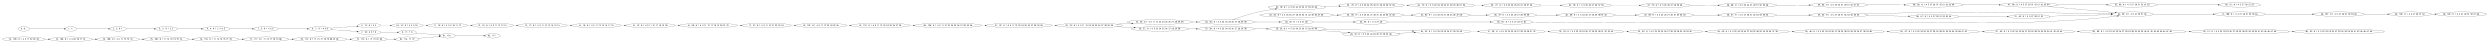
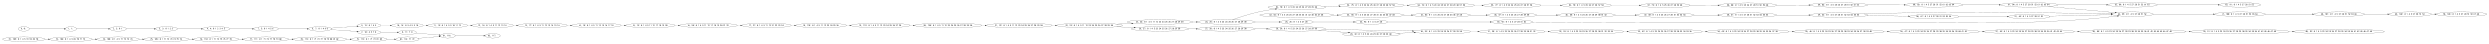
node "10, 14: 0 1 4 5 9 10": label "10, 14: 0 1 4 5 9 10" -> "10, 14: 0 9 4 5 9 10"
node "72, 105: 0 1 4 5 11 52 69 70": label "72, 105: 0 1 4 5 11 52 69 70" -> "72, 105: 0 1 4 5 51 52 69 70"
